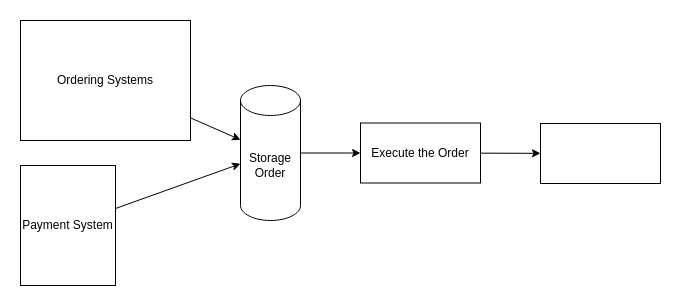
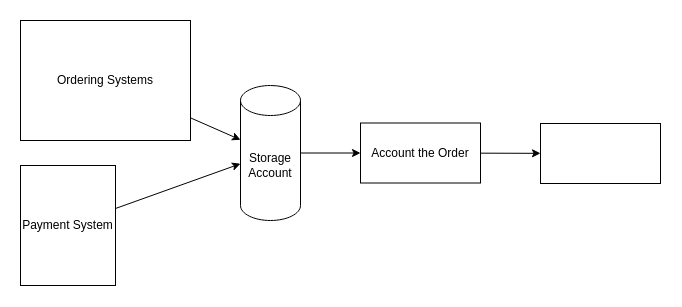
node "Execute the Order": label "Execute the Order" -> "Account the Order"
node "Storage Order": label "Storage Order" -> "Storage Account"
